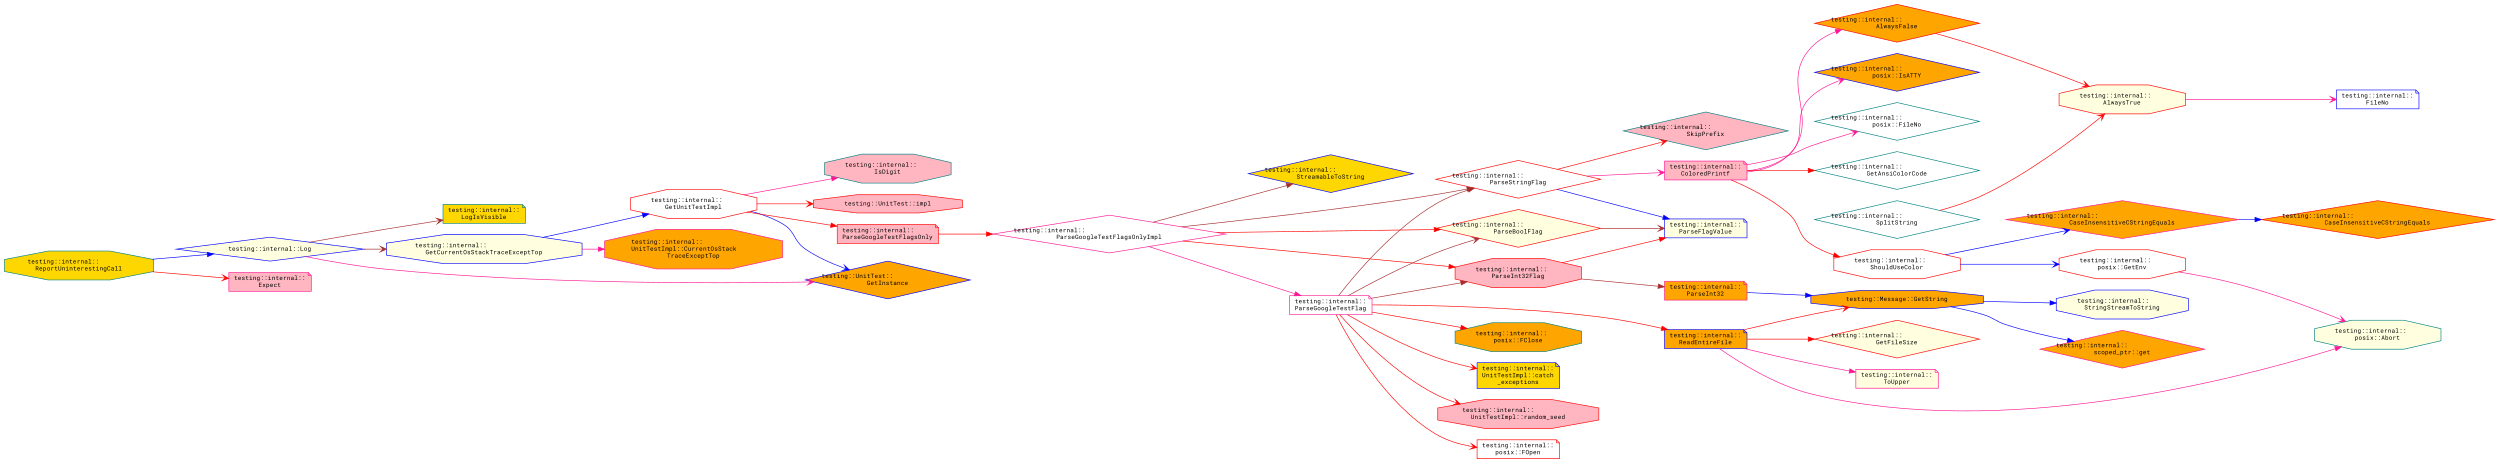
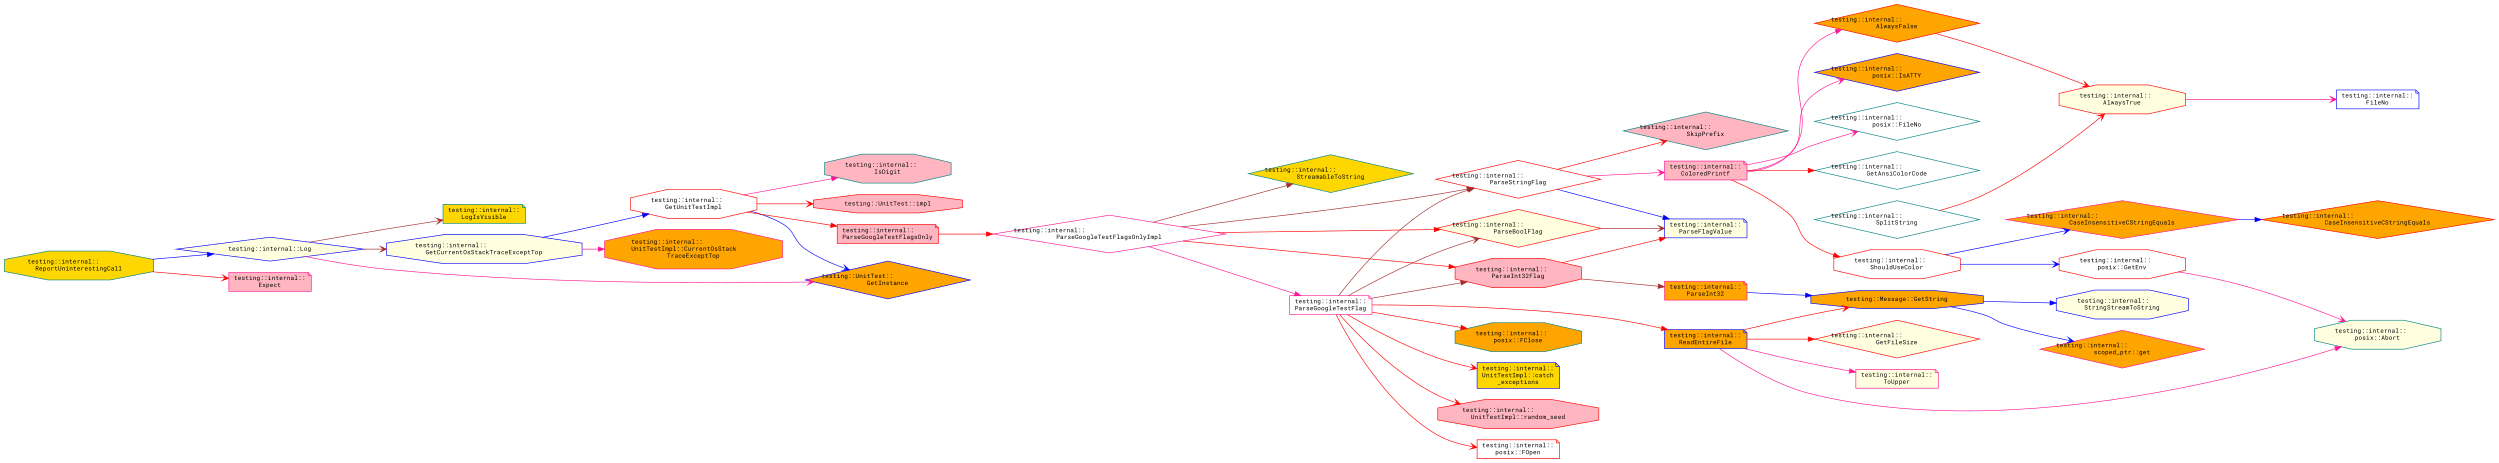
node "testing::internal:: StreamableToString": color blue -> teal
edge "testing::Message::GetString" -> "testing::internal:: scoped_ptr::get": arrowhead normal -> vee
